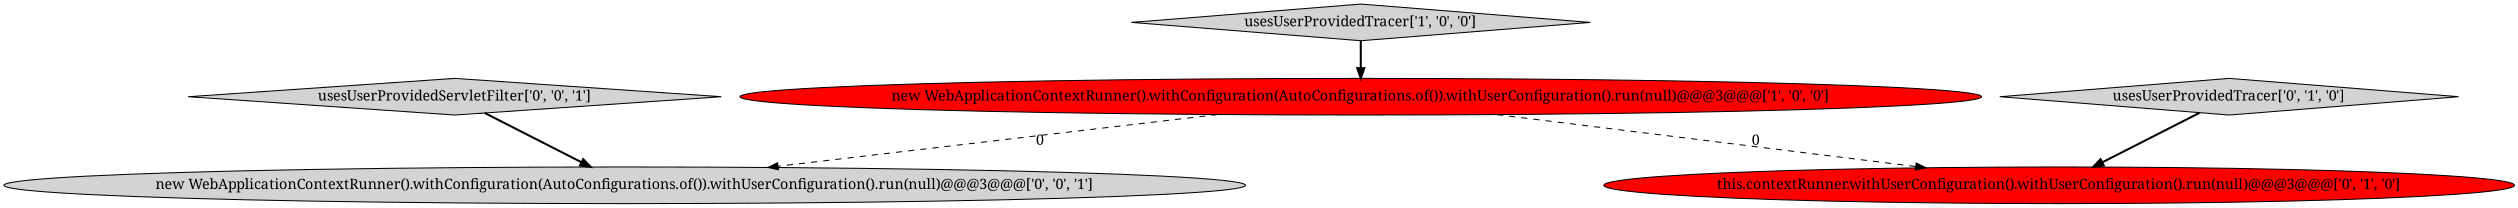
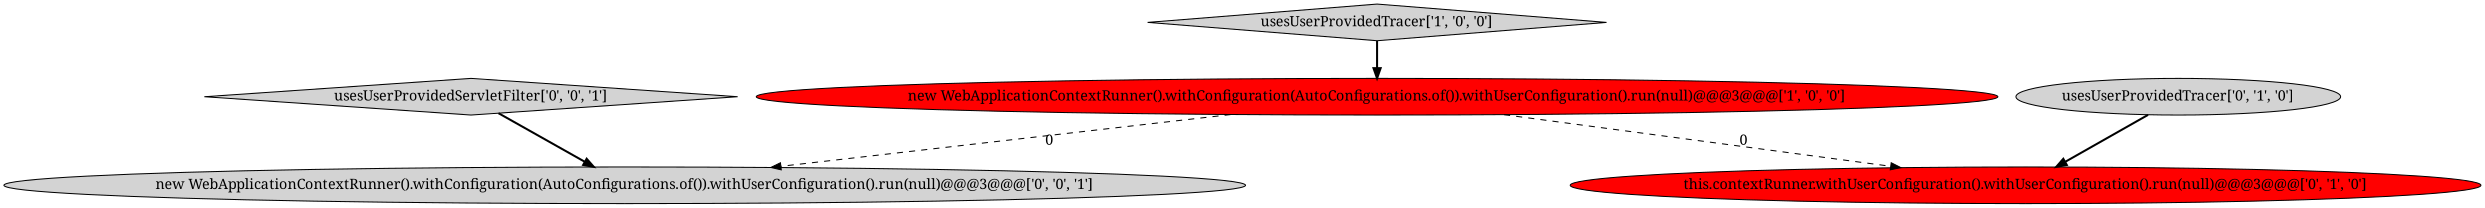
node "usesUserProvidedTracer['0', '1', '0']": shape diamond -> ellipse
